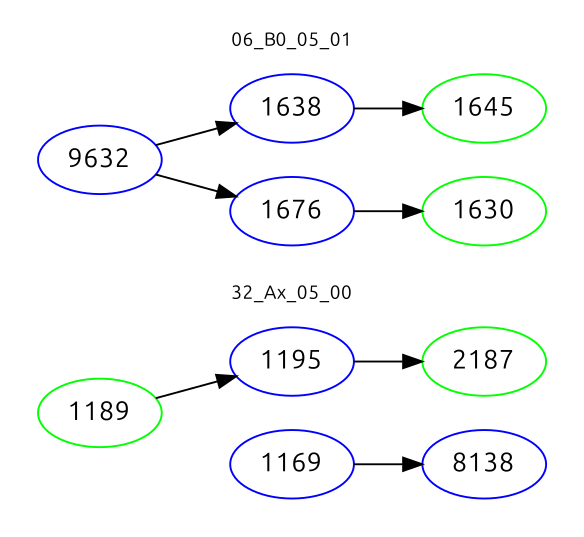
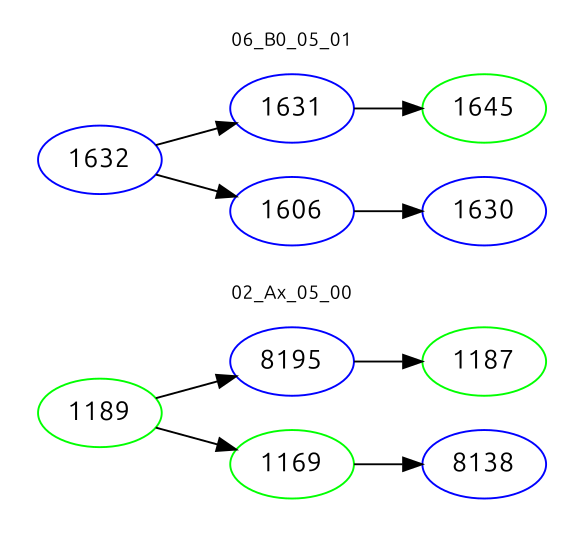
node "1638": label "1638" -> "1631"
node "9632": label "9632" -> "1632"
node "1676": label "1676" -> "1606"
node "1630": color green -> blue
cluster "32_Ax_05_00": label "32_Ax_05_00" -> "02_Ax_05_00"
node "1195": label "1195" -> "8195"
node "2187": label "2187" -> "1187"
edge "1189" -> "1169": added
node "1169": color blue -> green
